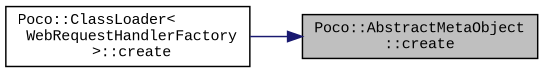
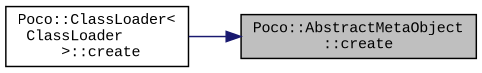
node "Poco::ClassLoader< WebRequestHandlerFactory >::create": label "Poco::ClassLoader< WebRequestHandlerFactory >::create" -> "Poco::ClassLoader< ClassLoader >::create"
